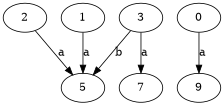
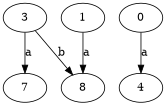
node "2": removed
node "5": label "5" -> "8"
node "9": label "9" -> "4"
